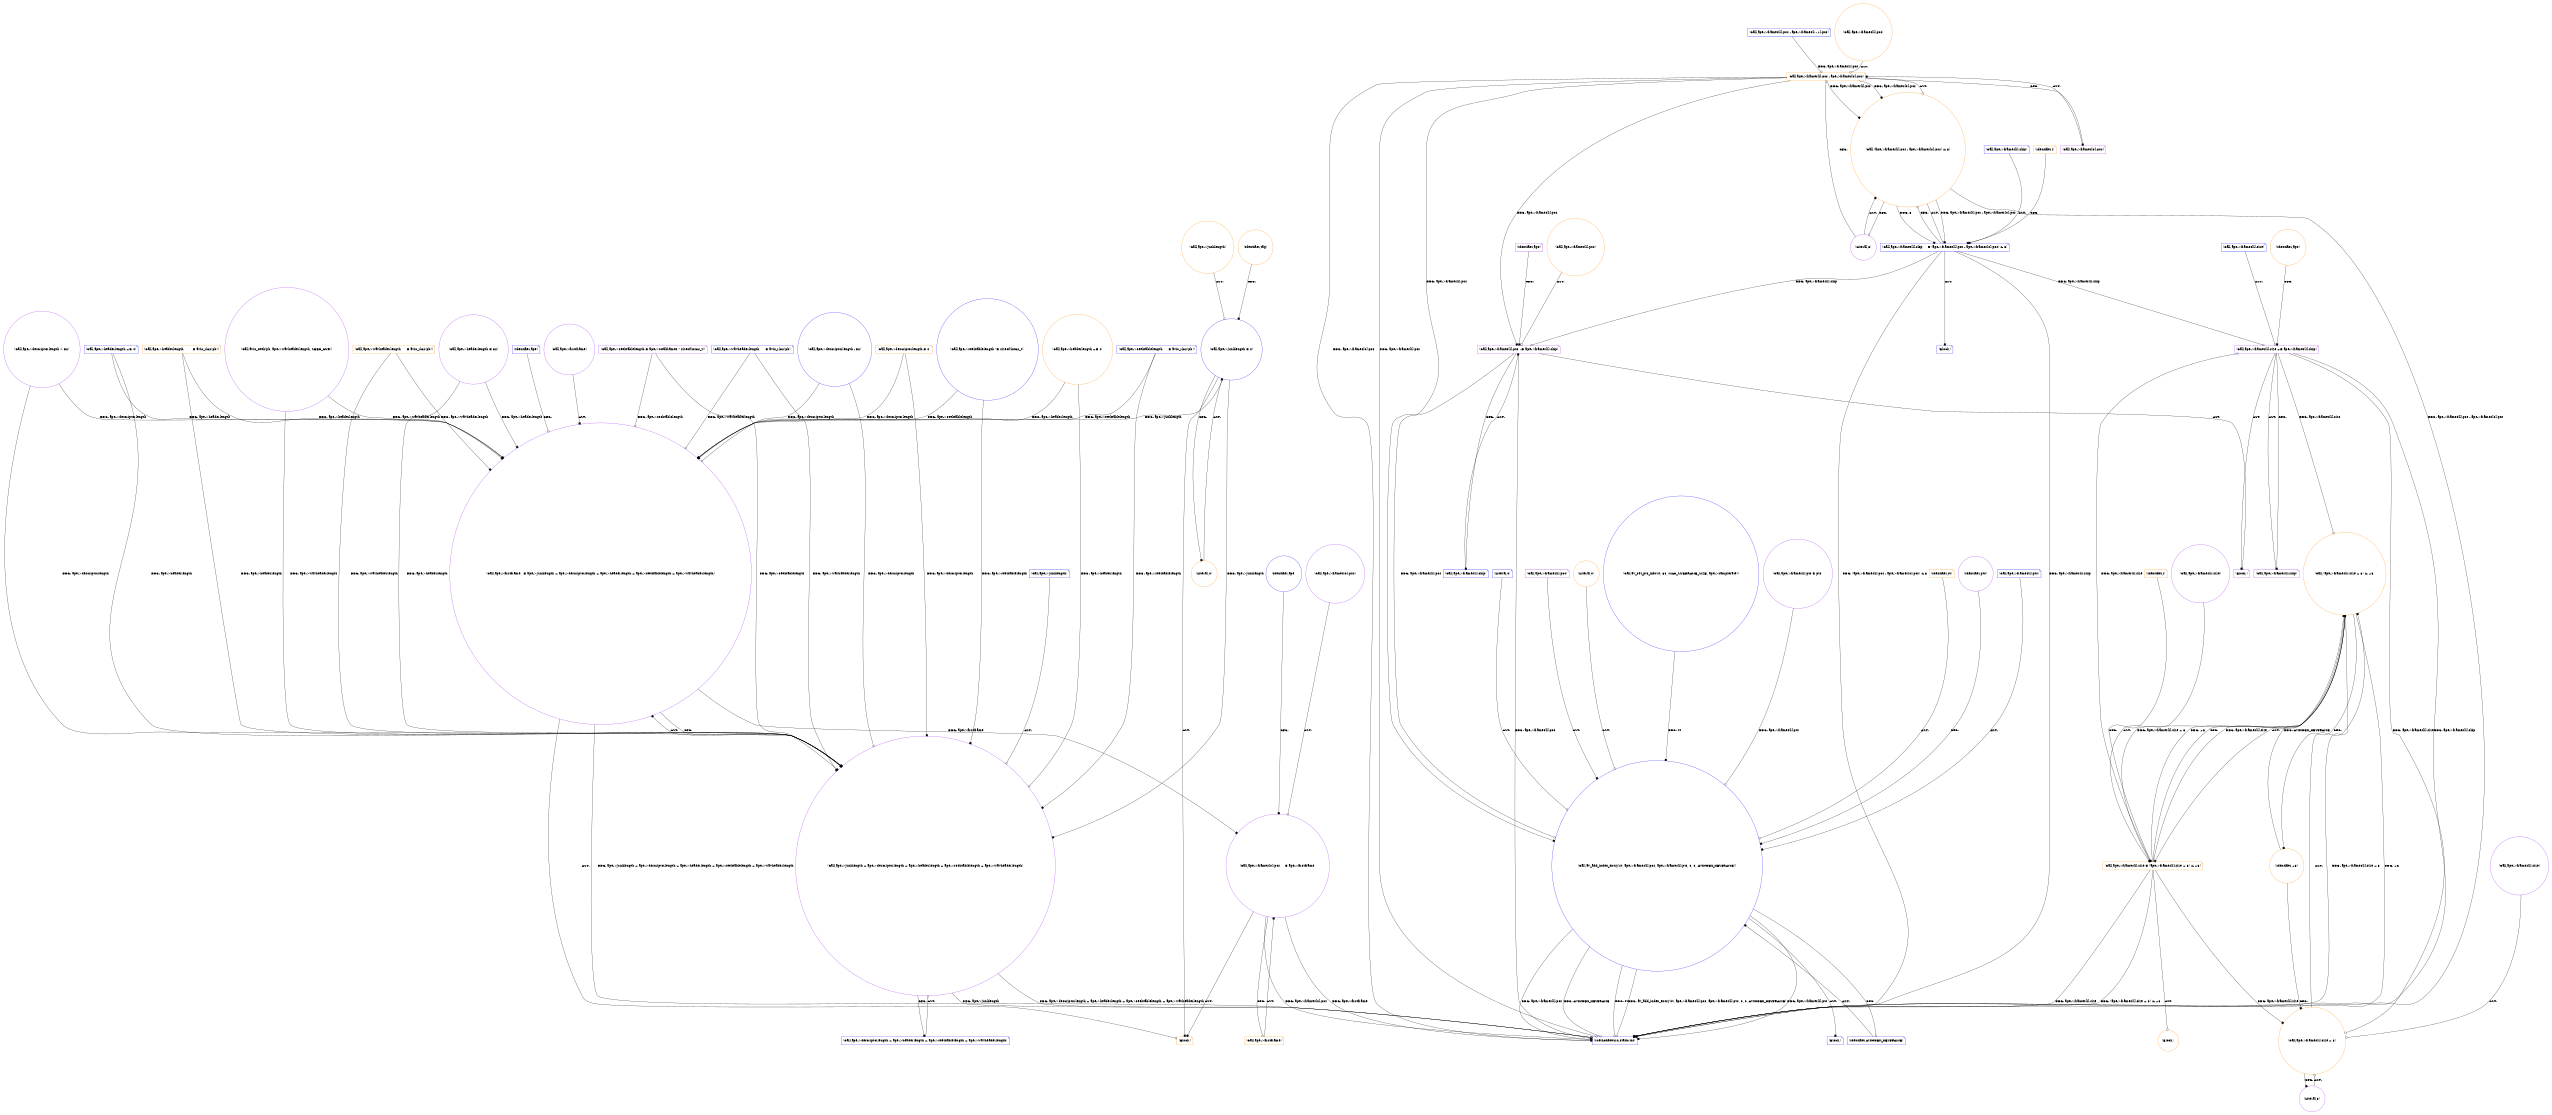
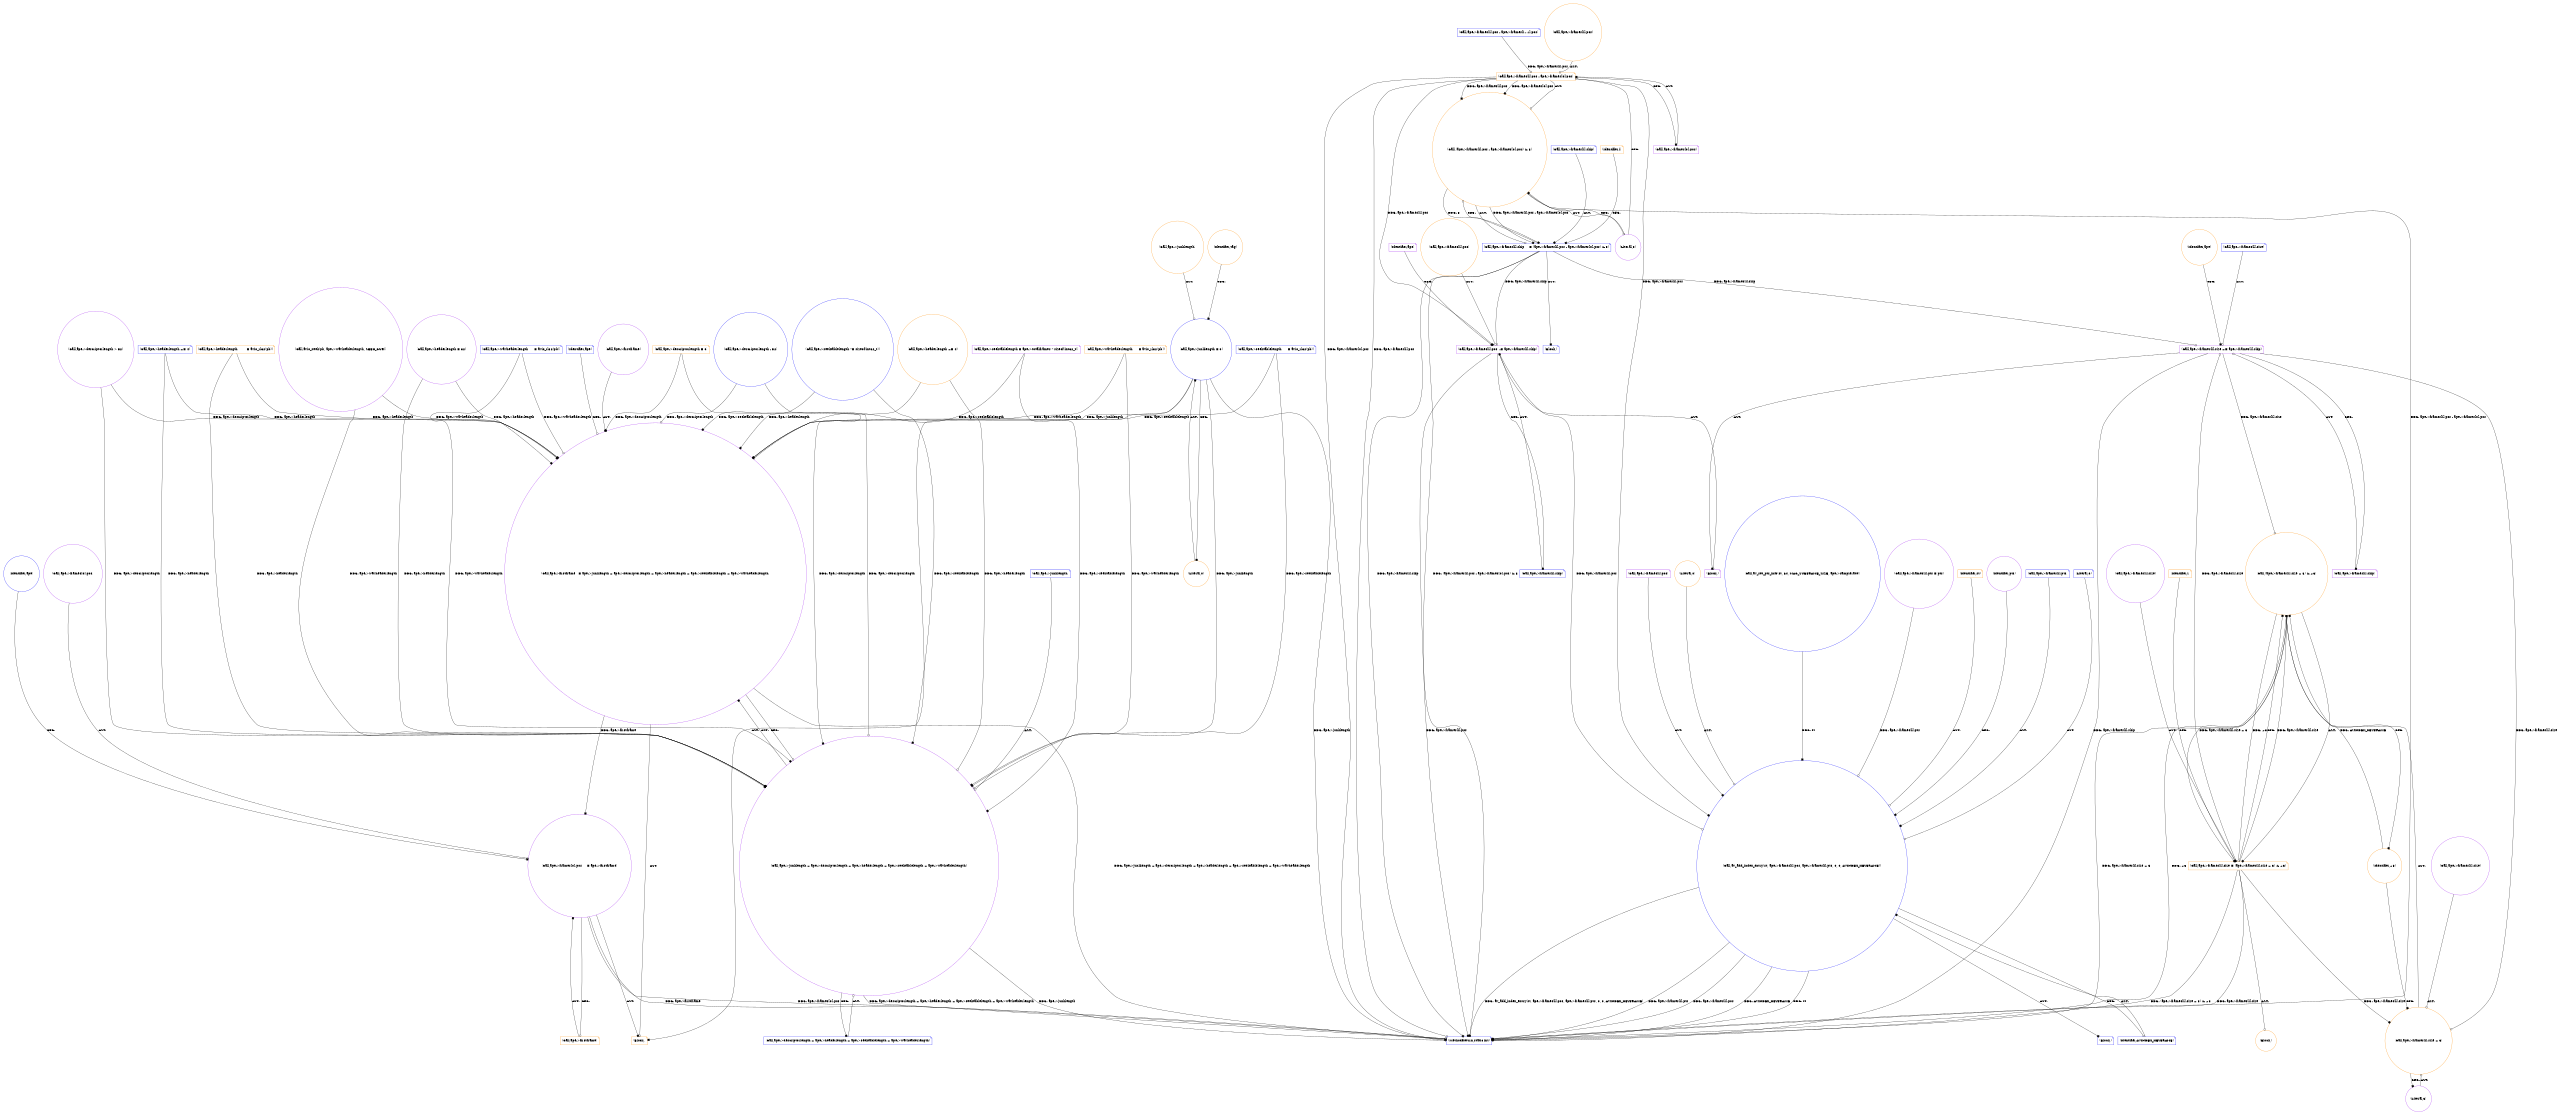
edge "(Call,ape->junklength = 0)" -> "(MethodReturn,static int)": added, label "DDG: ape->junklength"
